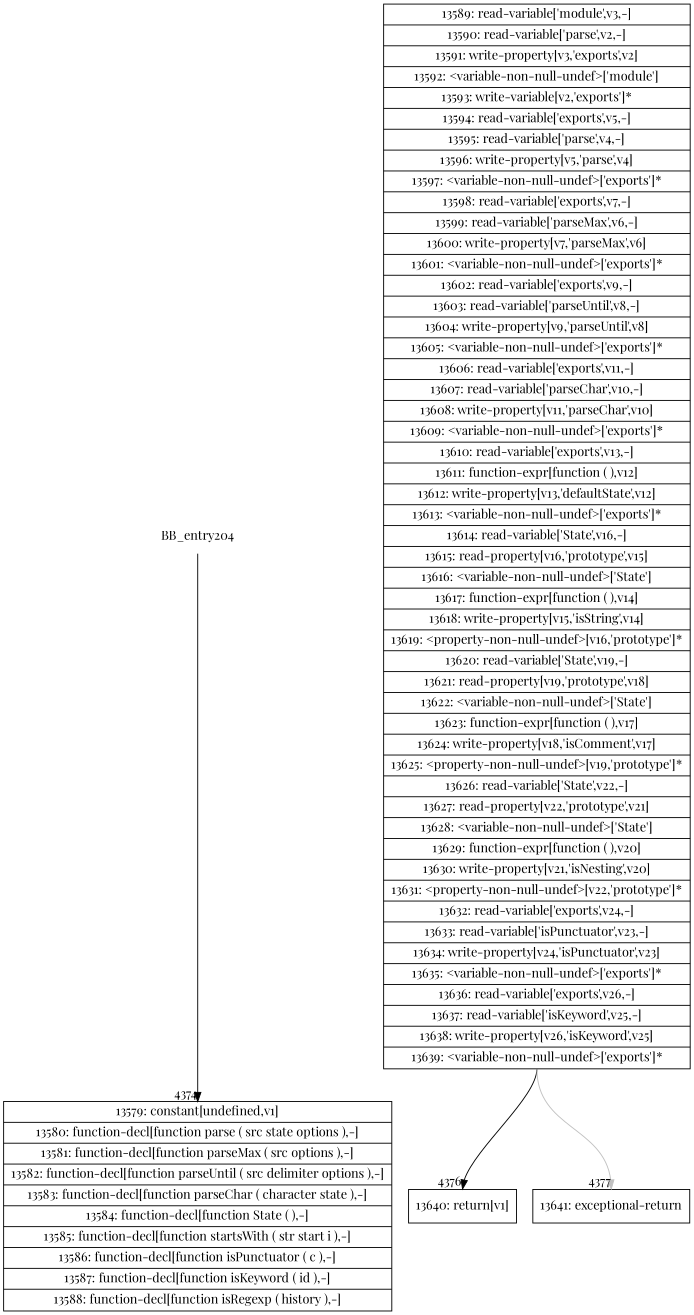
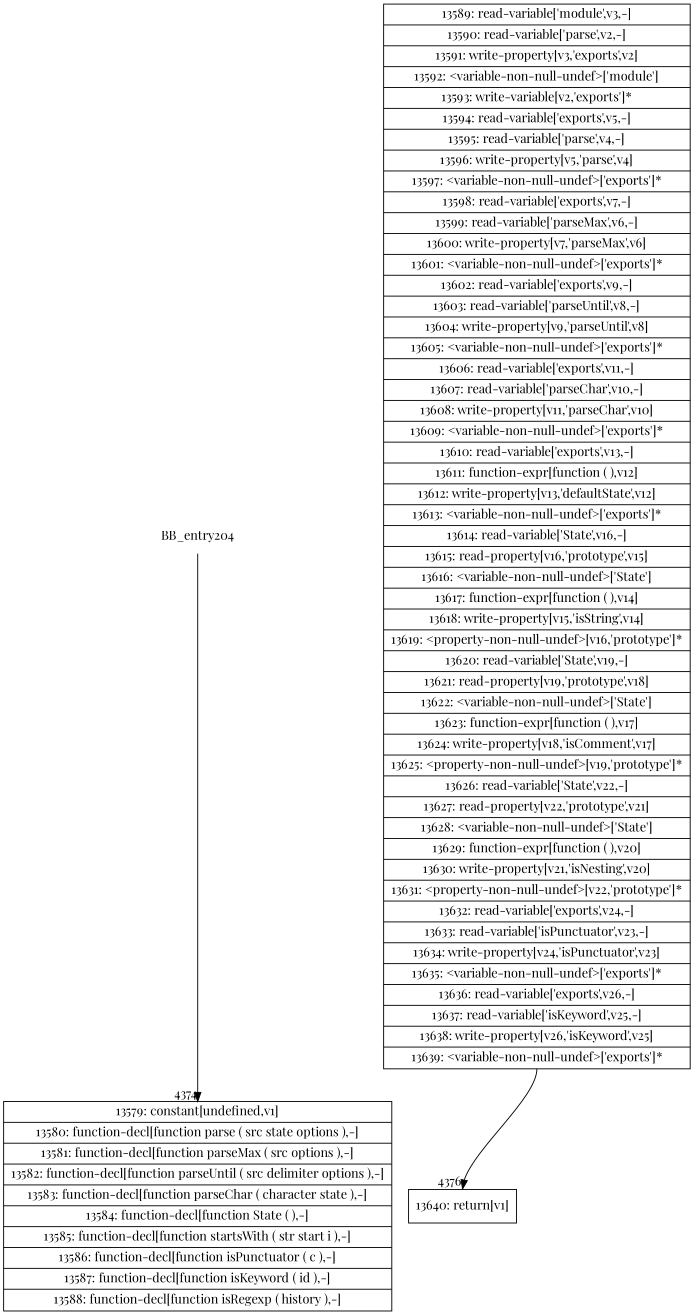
node "13641: exceptional-return": removed
